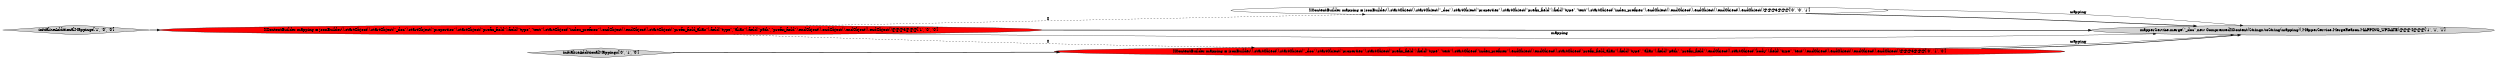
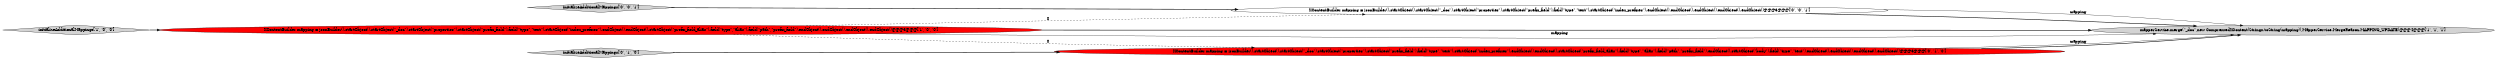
node "initializeAdditionalMappings['0', '0', '1']": added
